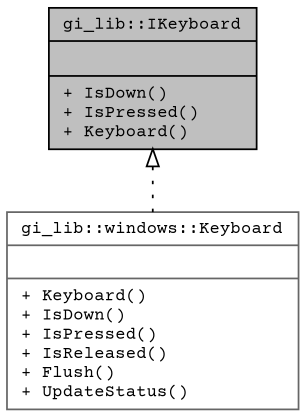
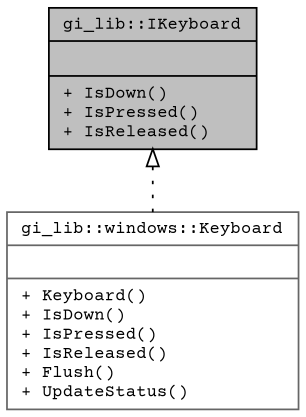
node "gi_lib::IKeyboard": text "+ Keyboard()" -> "+ IsReleased()"
